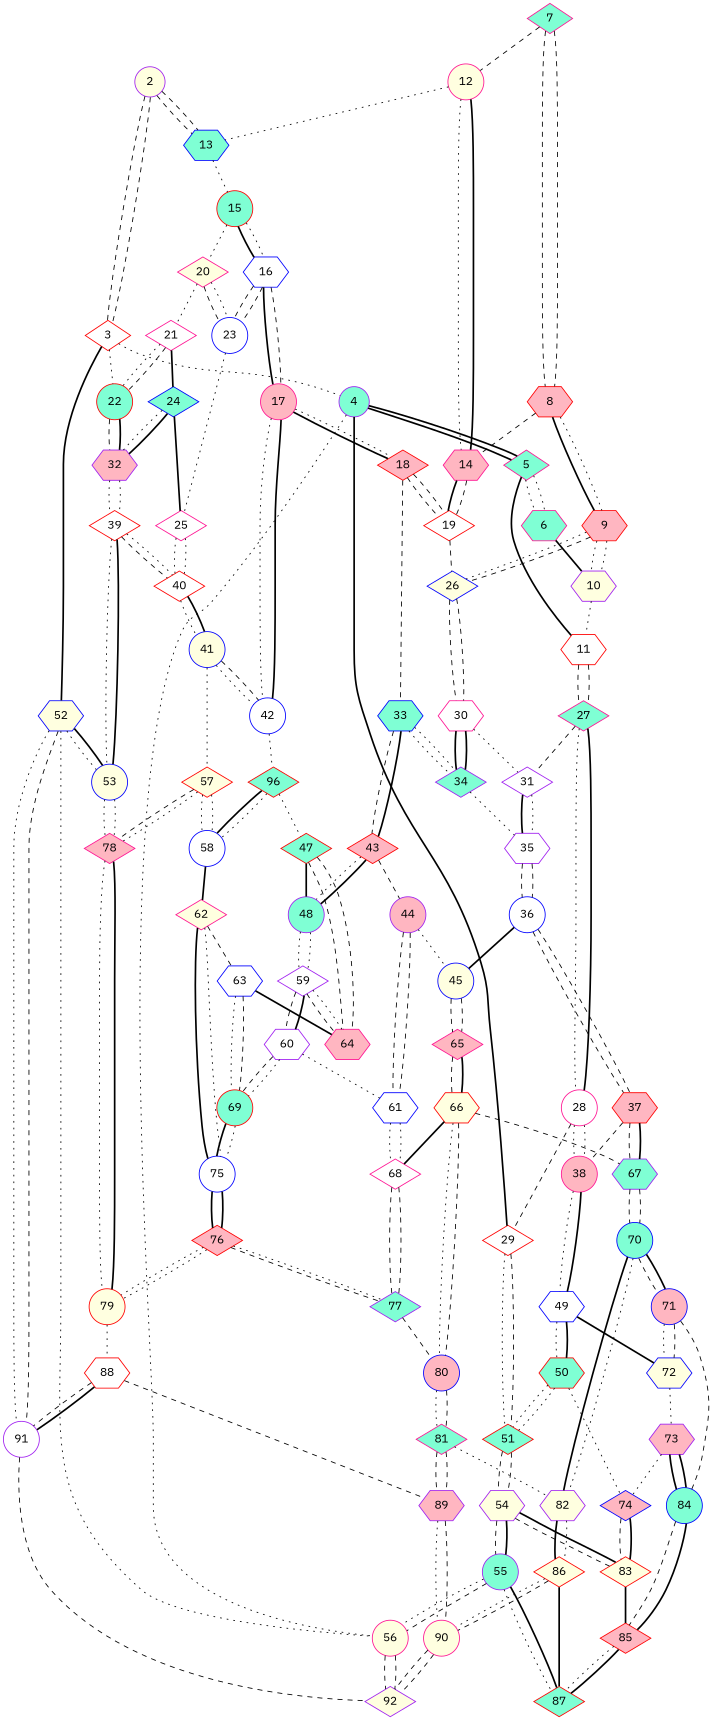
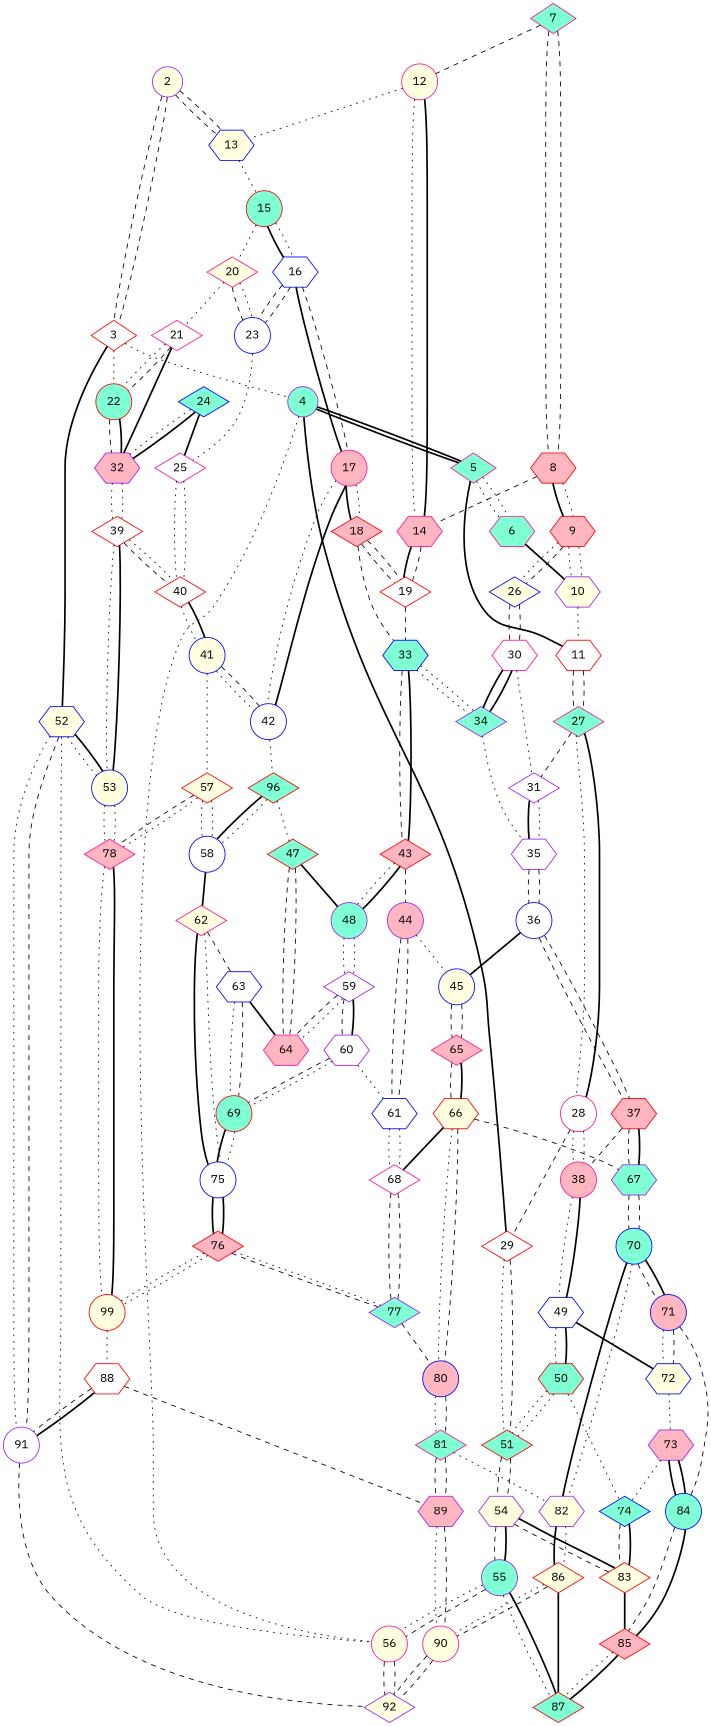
node "13": fillcolor aquamarine -> lightyellow
edge "21" -- "24": now "21" -- "32"
edge "19" -- "26": now "19" -- "33"
node "79": label "79" -> "99"
node "74": fillcolor lightpink -> aquamarine
